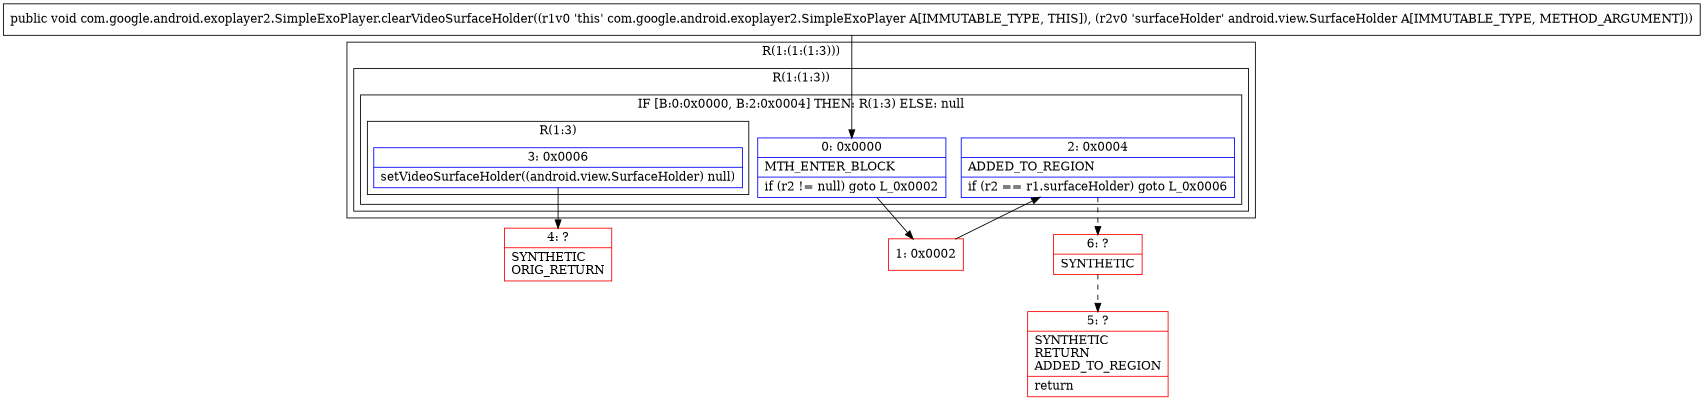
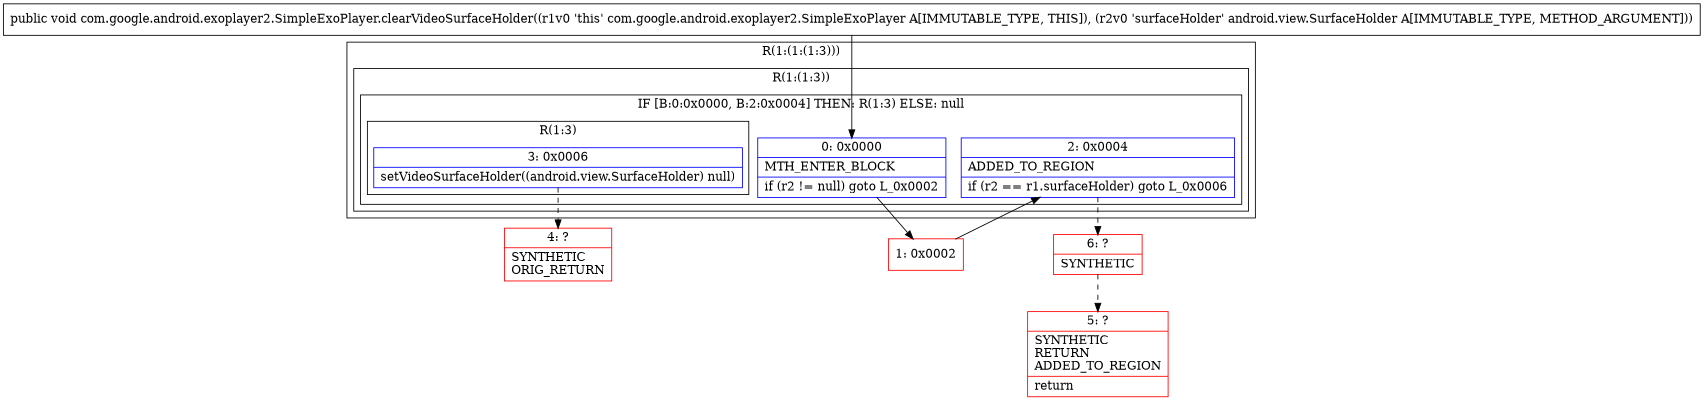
edge "3: 0x0006" -> "4: ?": style solid -> dashed
